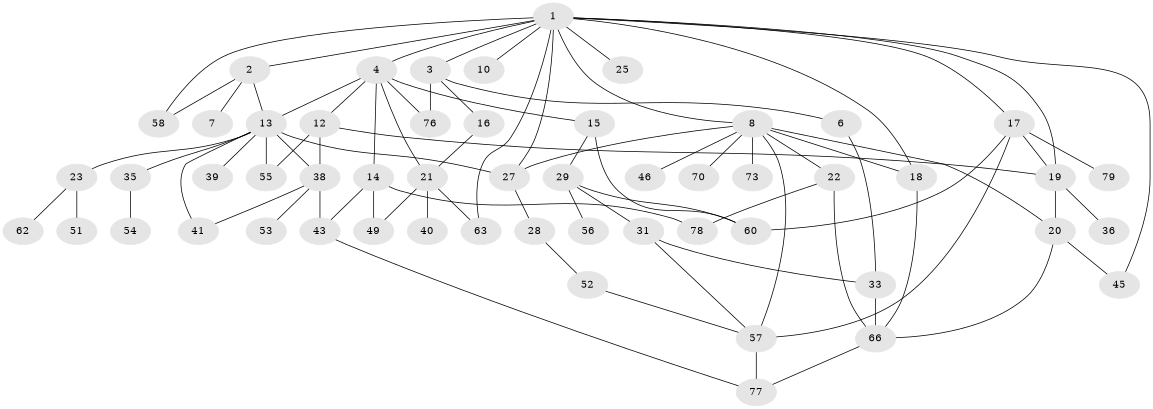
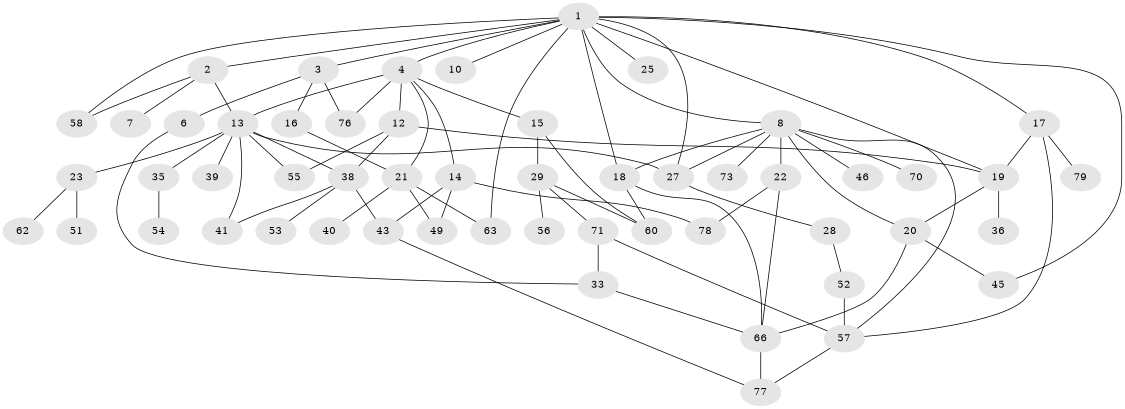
edge "17" -- "60": now "18" -- "60"
node "31": label "31" -> "71"
